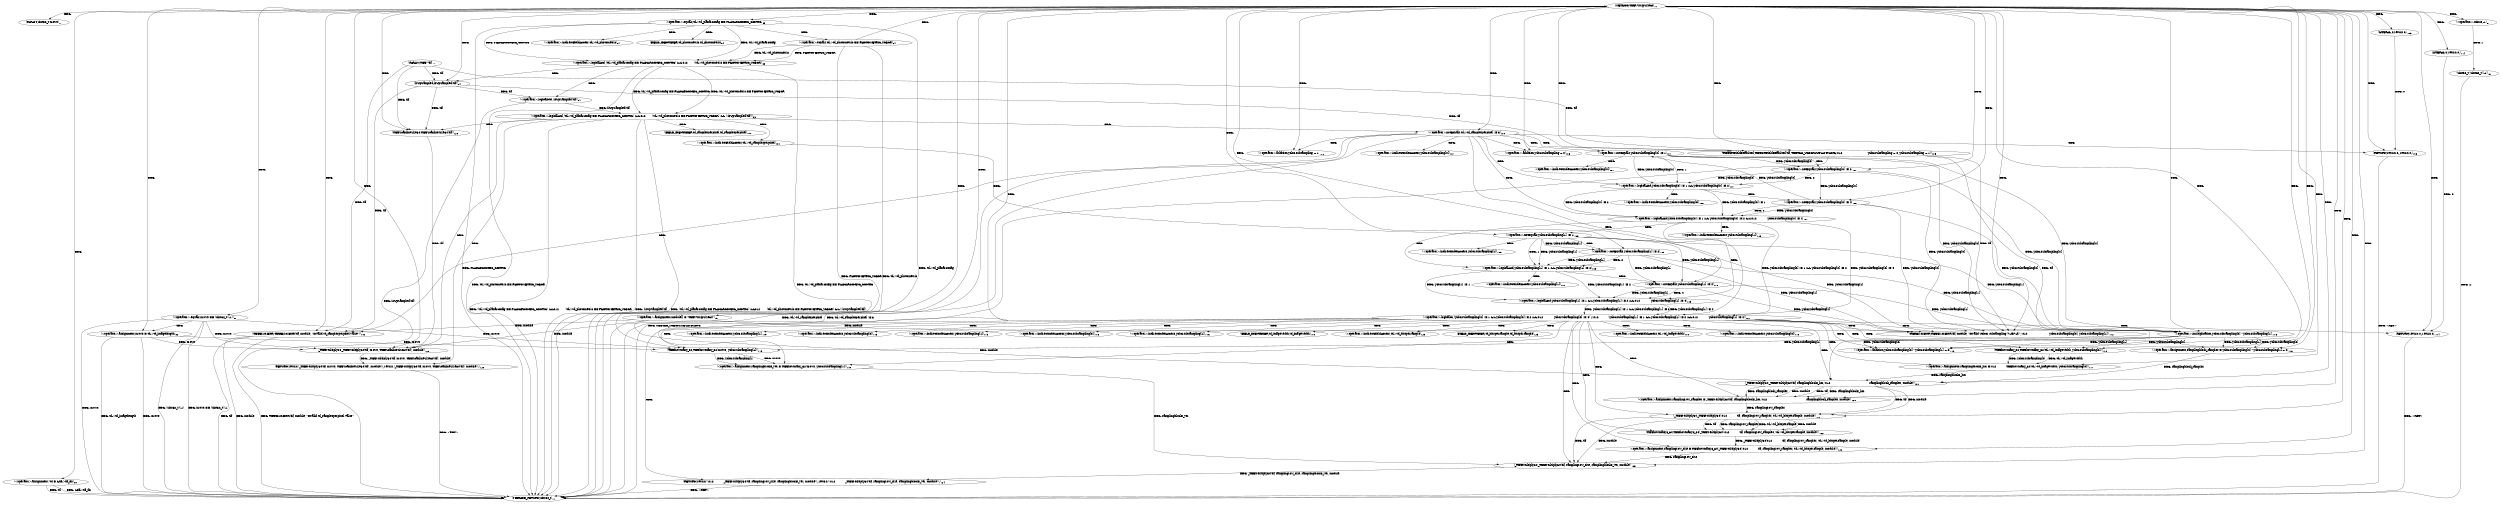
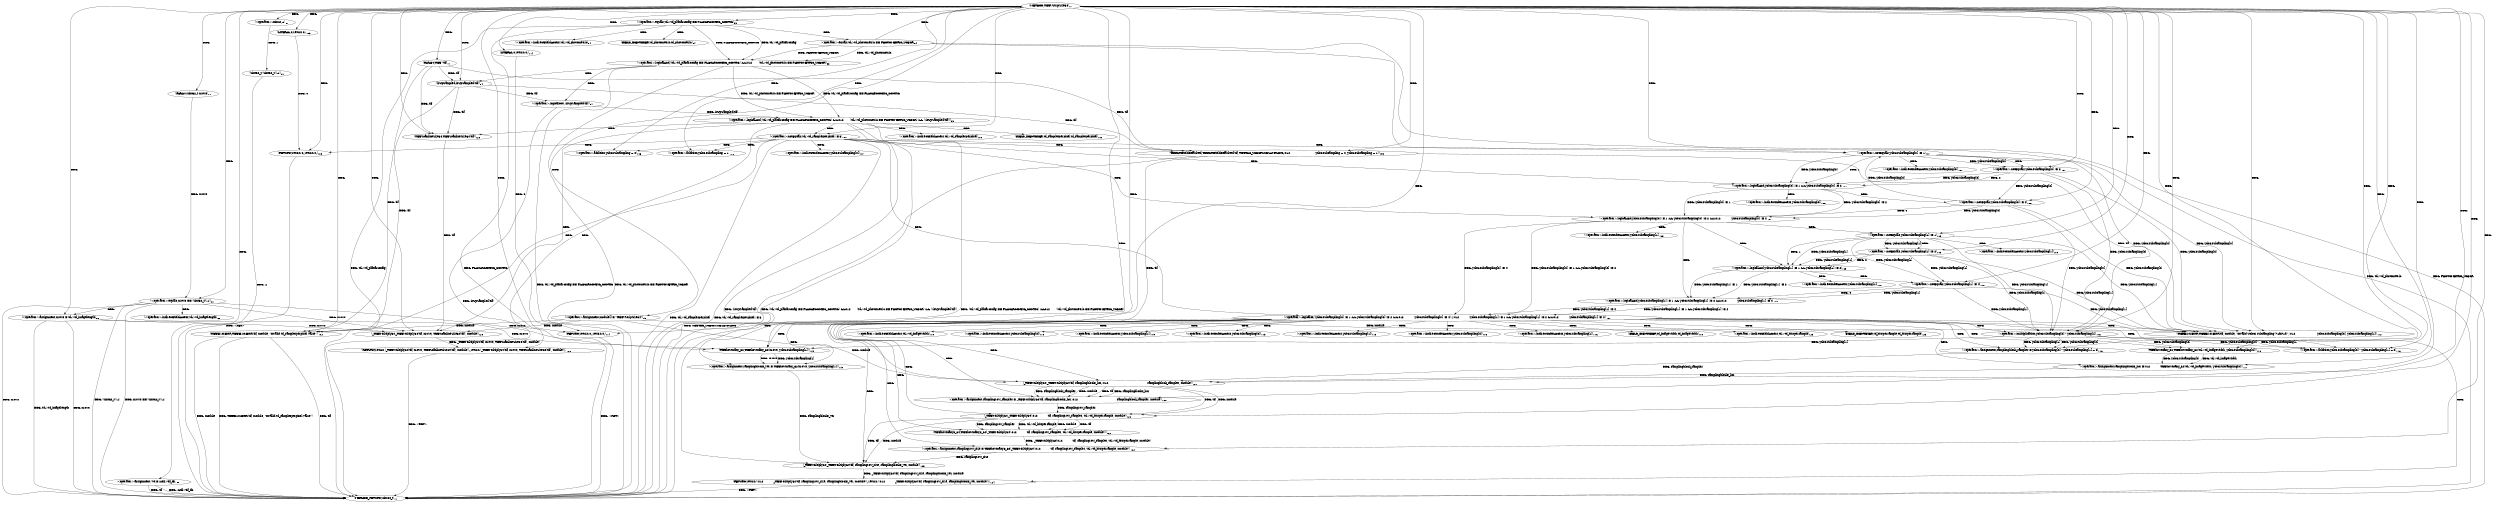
edge "(METHOD,TIFFVStripSize64)" -> "(PARAM,TIFF *tif)": added, label "DDG:"
edge "(PARAM,uint32_t nrows)" -> "(<operator>.equals,nrows == (uint32_t)(-1))": added, label "DDG: nrows"
edge "(<operator>.indirectFieldAccess,td->td_samplesperpixel)" -> "(<operator>.notEquals,ycbcrsubsampling[1] != 1)": now "(METHOD,TIFFVStripSize64)" -> "(<operator>.notEquals,ycbcrsubsampling[1] != 1)"
node "(<operator>.indirectFieldAccess,td->td_imagelength)": added
